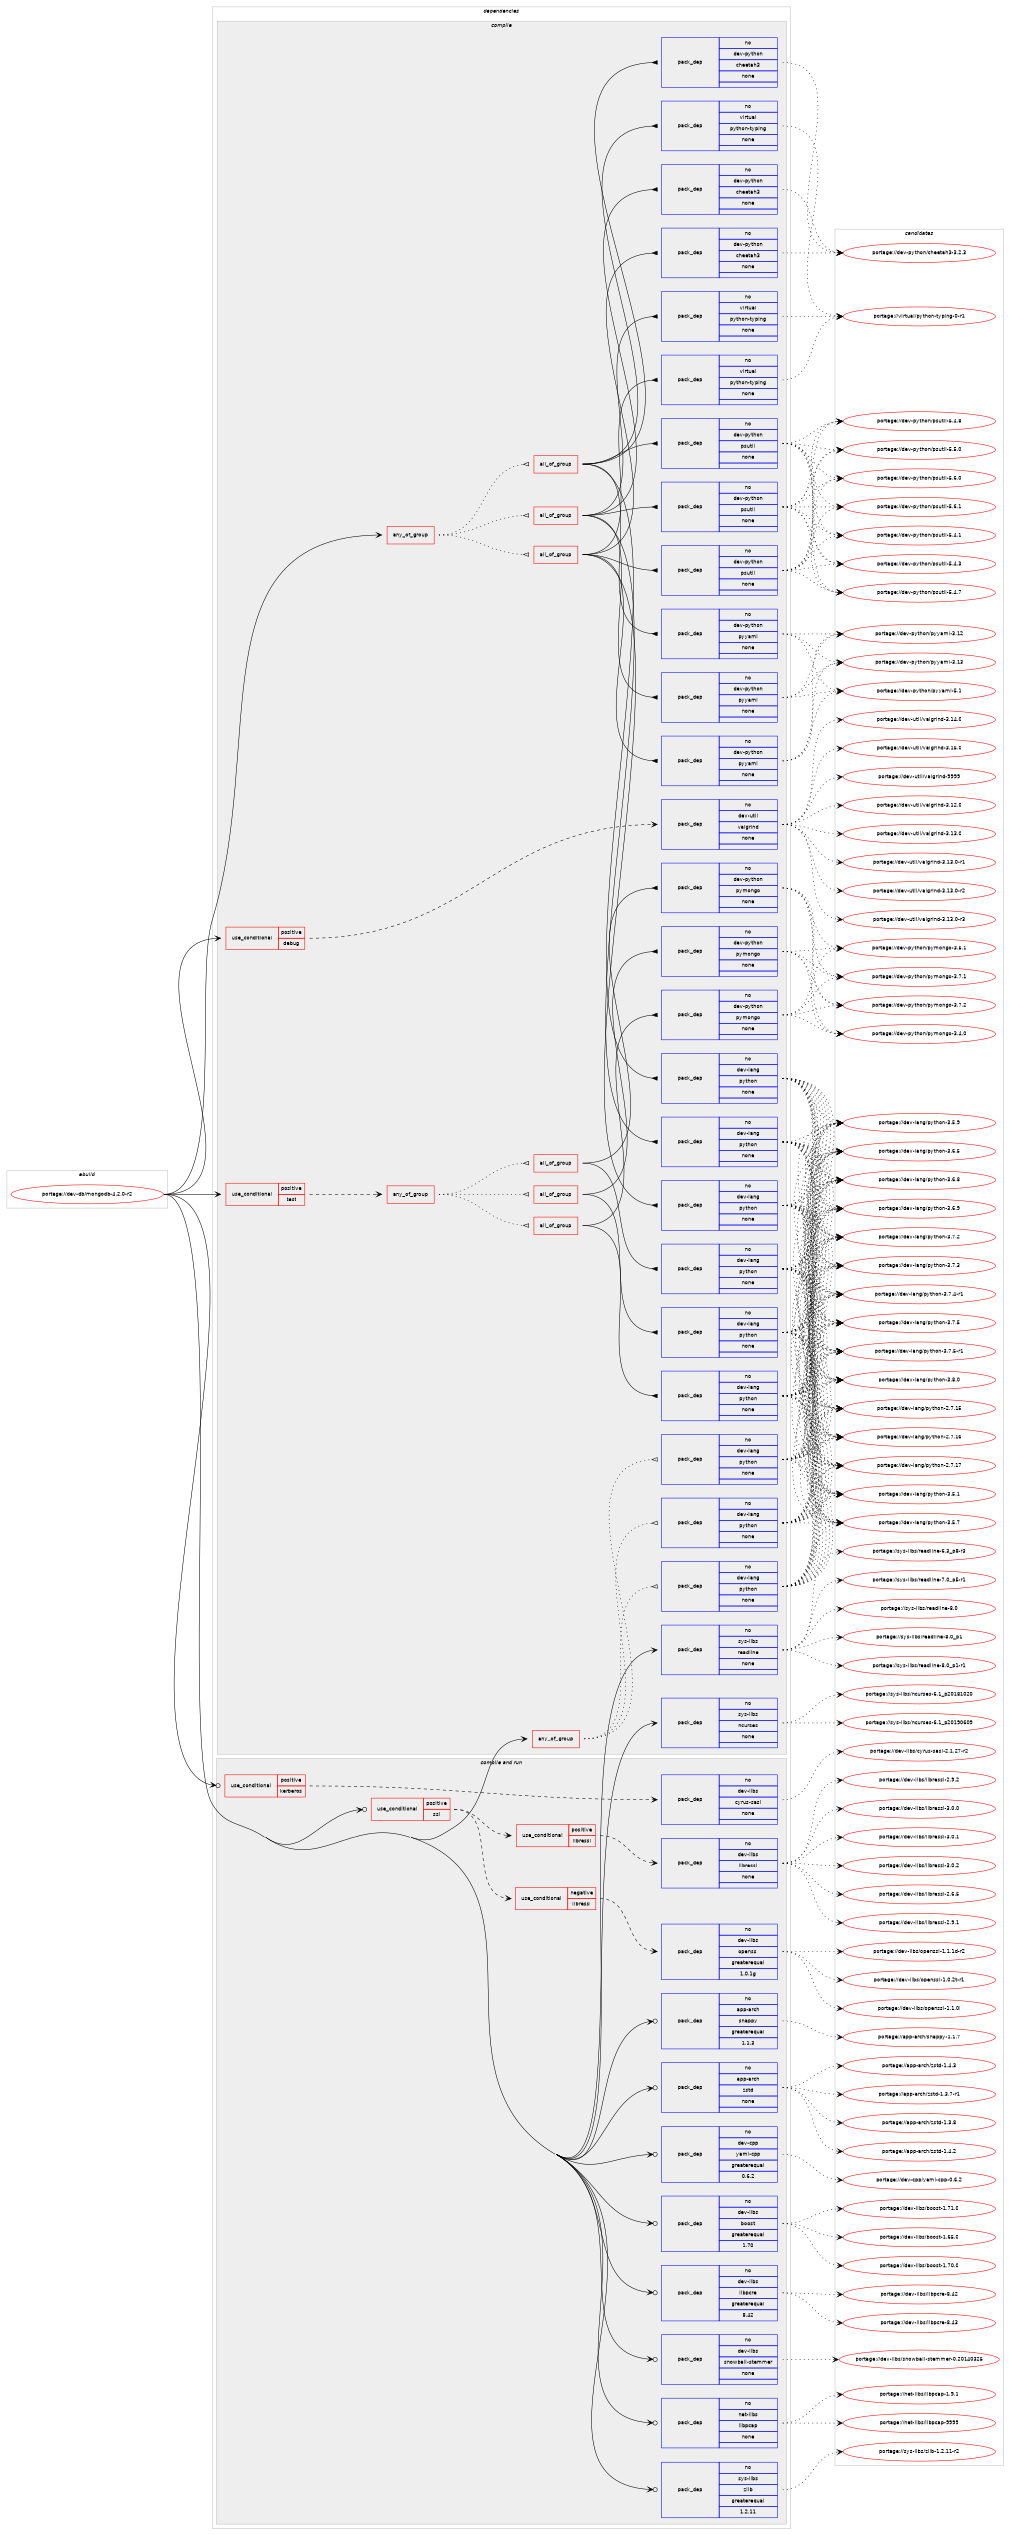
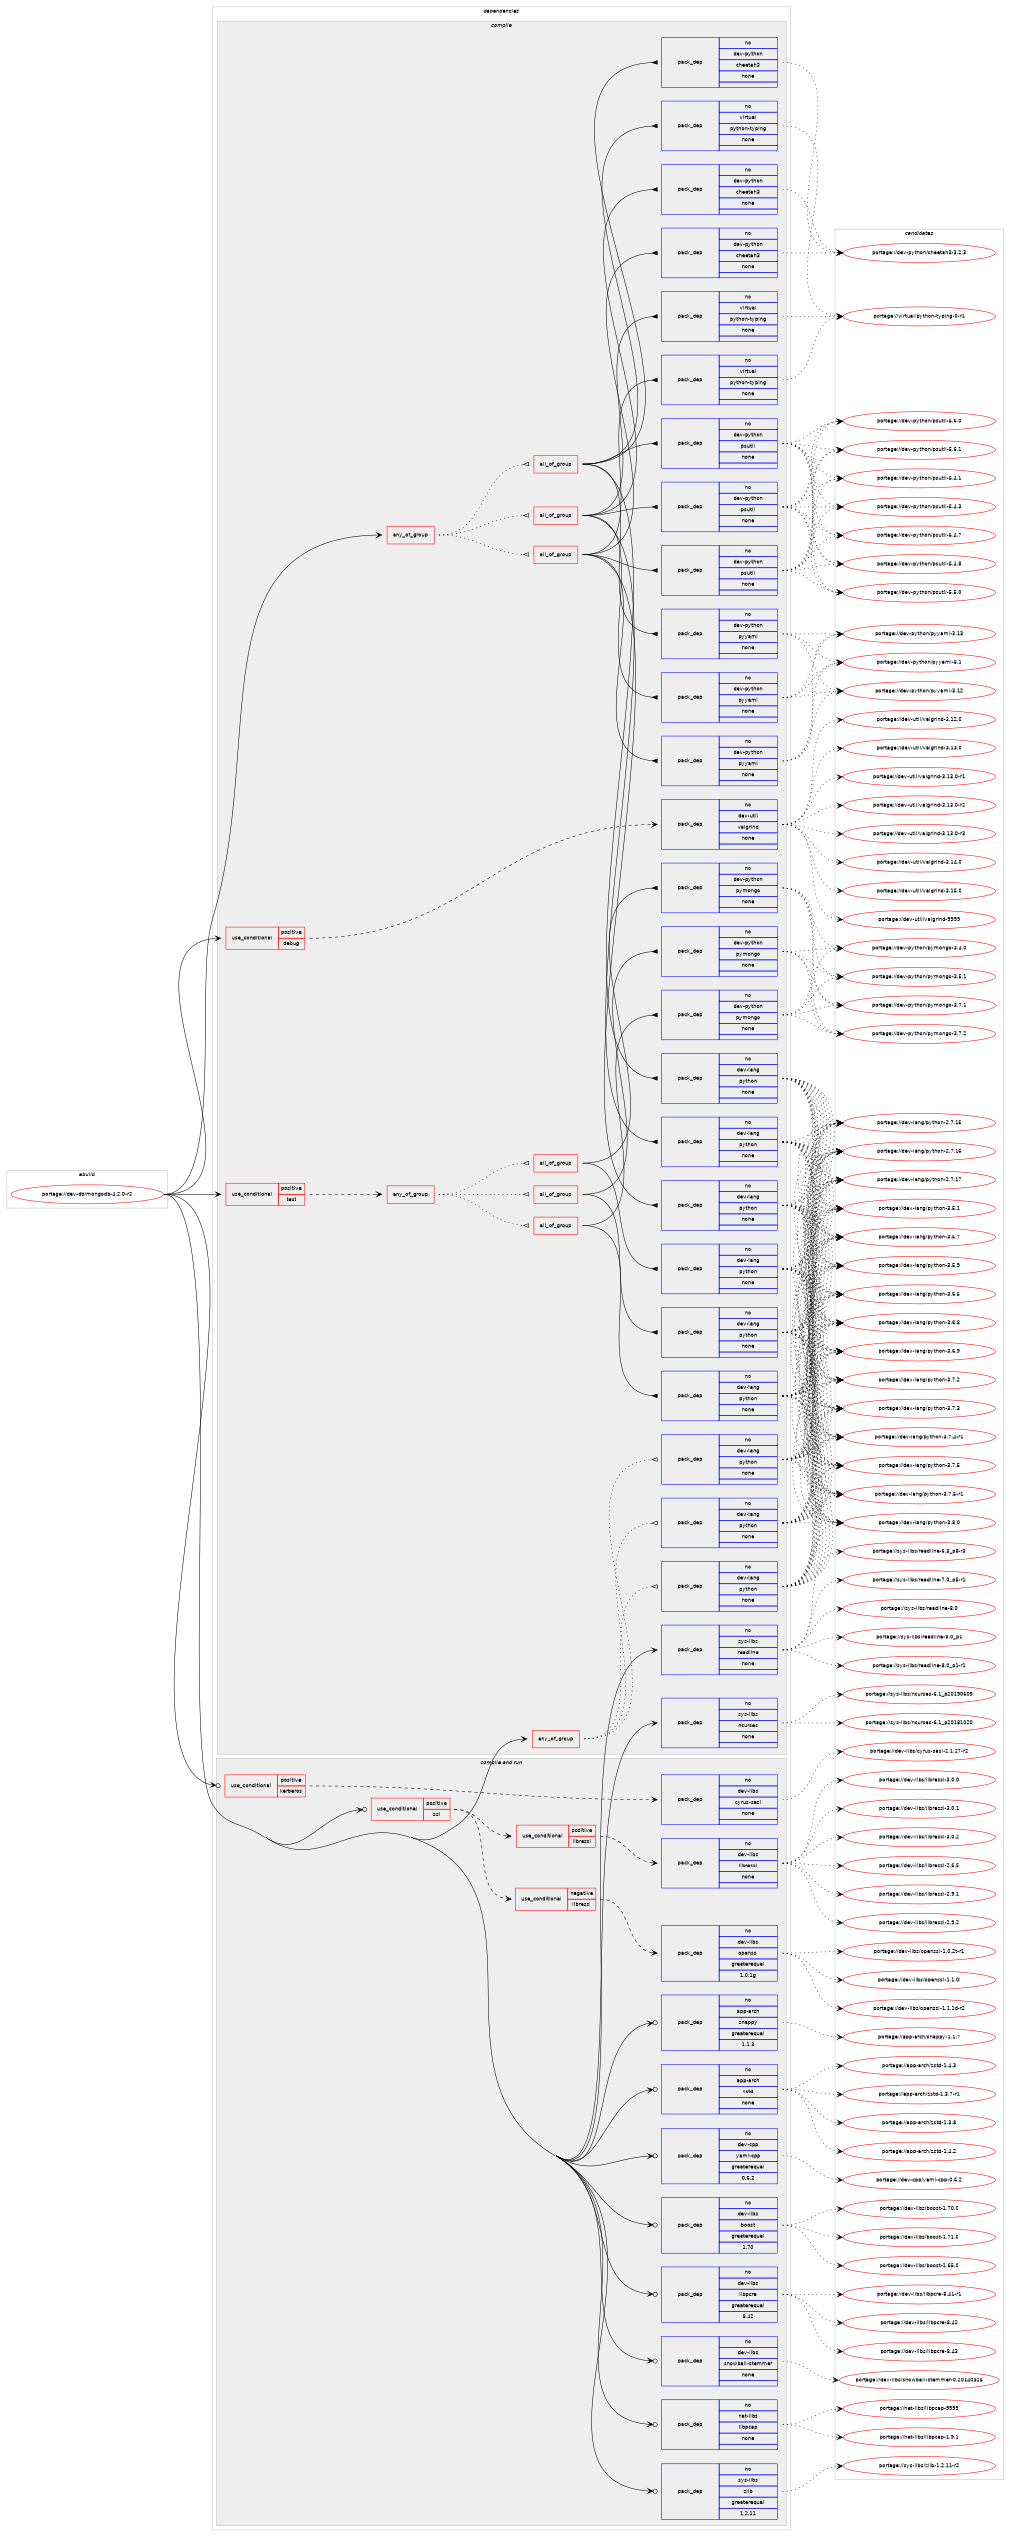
node "portage://dev-libs/libpcre-8.41-r1": added
